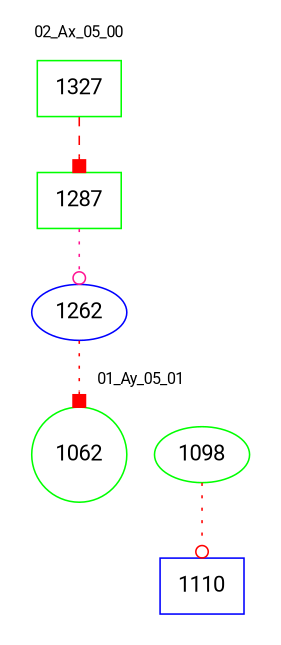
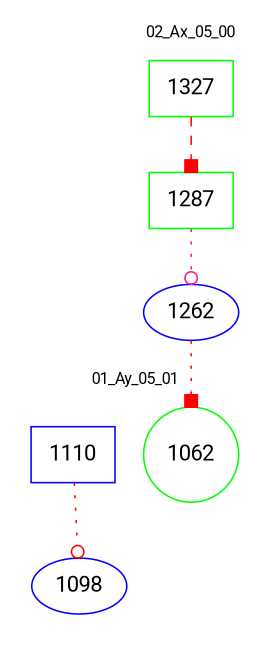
node "1098": color green -> blue
edge "1098" -> "1110": reversed
